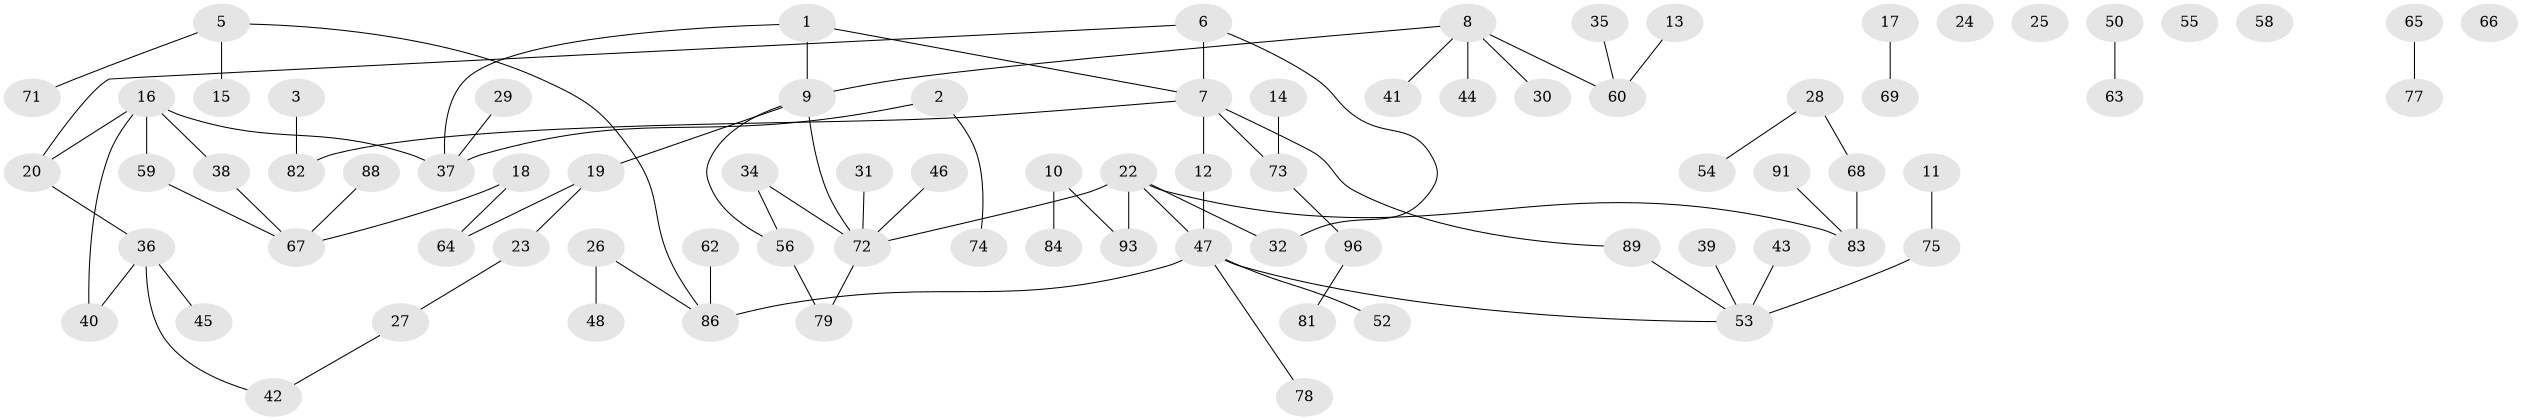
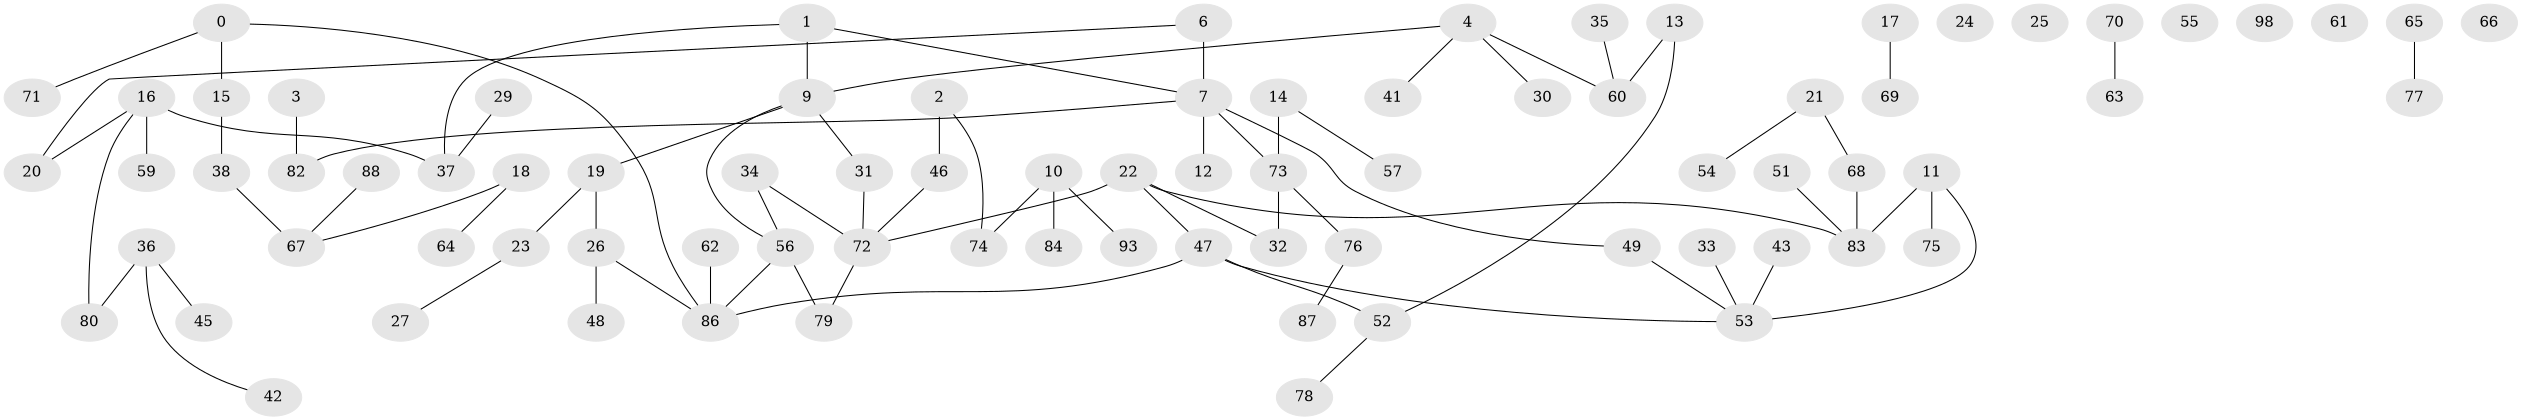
node "5": label "5" -> "0"
node "8": label "8" -> "4"
node "50": label "50" -> "70"
node "58": label "58" -> "98"
node "61": added
node "44": removed
node "28": label "28" -> "21"
edge "2" -- "37": now "2" -- "46"
edge "16" -- "38": now "15" -- "38"
edge "6" -- "32": now "73" -- "32"
node "57": added
node "91": label "91" -> "51"
edge "9" -- "72": now "9" -- "31"
edge "10" -- "74": added
edge "20" -- "36": removed
edge "59" -- "67": removed
edge "19" -- "64": now "19" -- "26"
edge "22" -- "93": removed
edge "11" -- "83": added
edge "13" -- "52": added
edge "12" -- "47": removed
node "96": label "96" -> "76"
node "89": label "89" -> "49"
node "39": label "39" -> "33"
edge "56" -- "86": added
edge "75" -- "53": now "11" -- "53"
node "40": label "40" -> "80"
edge "47" -- "78": now "52" -- "78"
node "81": label "81" -> "87"
edge "27" -- "42": removed
